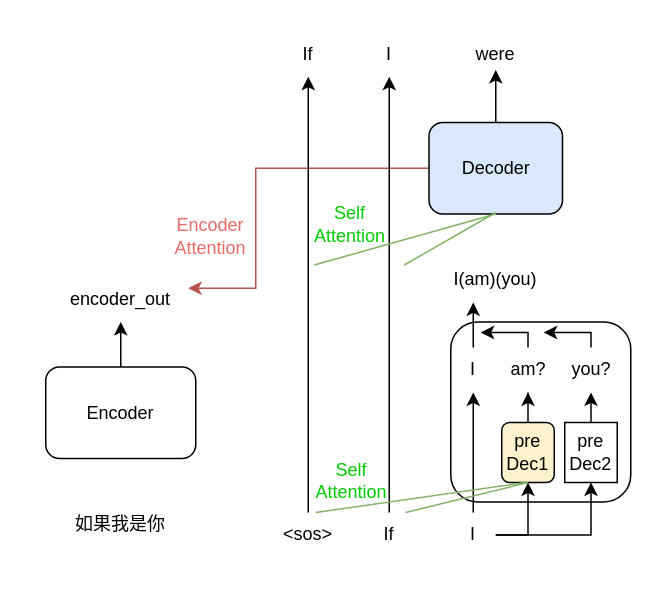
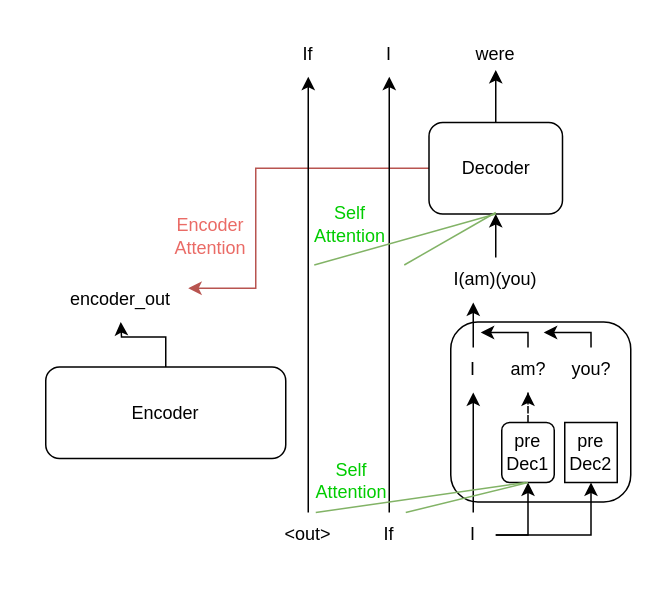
node "Decoder": fillcolor #dae8fc -> #ffffff
edge "I(am)(you)" -> "Decoder": added
edge "pre Dec1" -> "am?": style solid -> dashed
edge "pre Dec2" -> "you?": removed
node "Encoder": size 150x92 -> 240x92
node "pre Dec1": fillcolor #fff2cc -> #ffffff
node "如果我是你": removed
node "<sos>": label "<sos>" -> "<out>"
